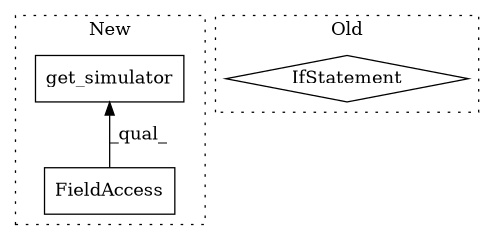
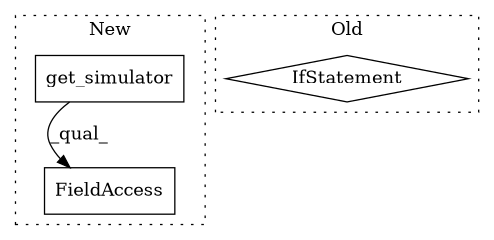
edge "FieldAccess" -> "get_simulator": reversed
